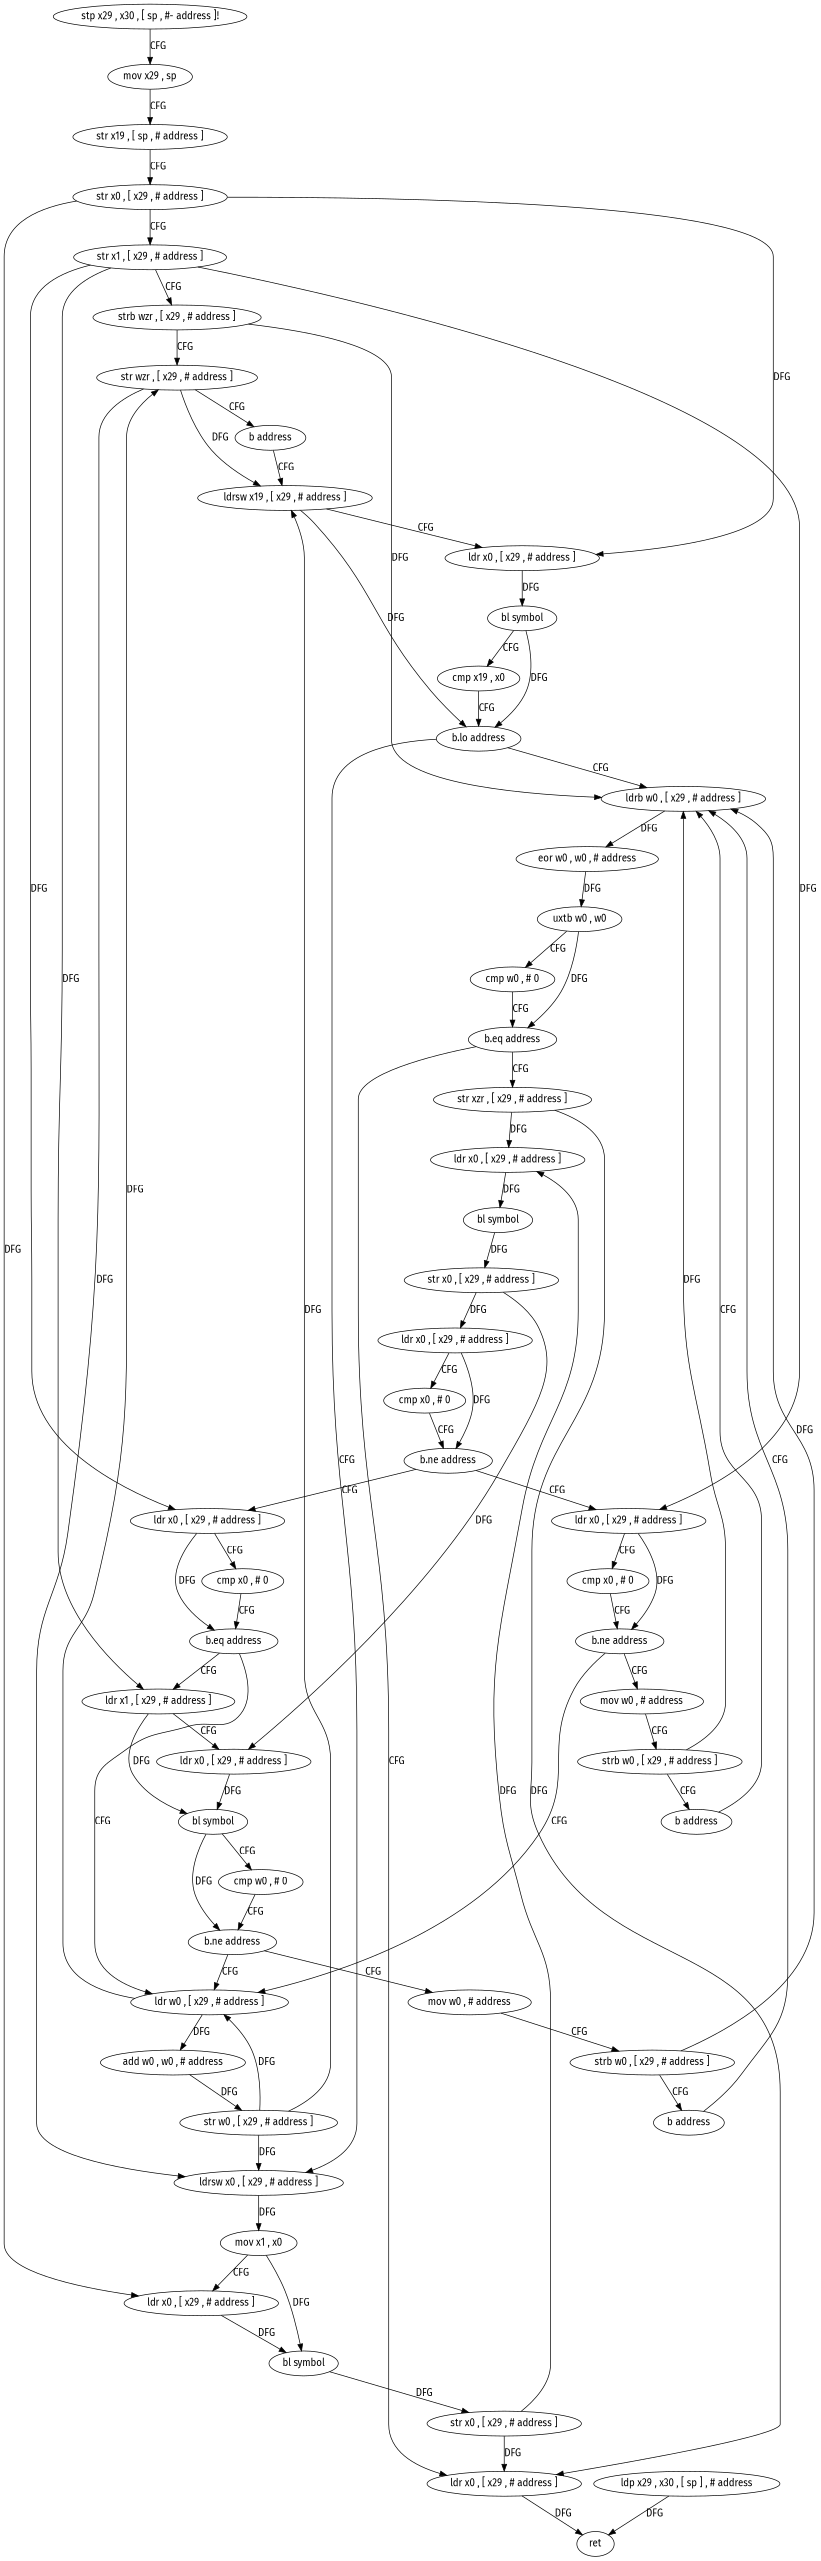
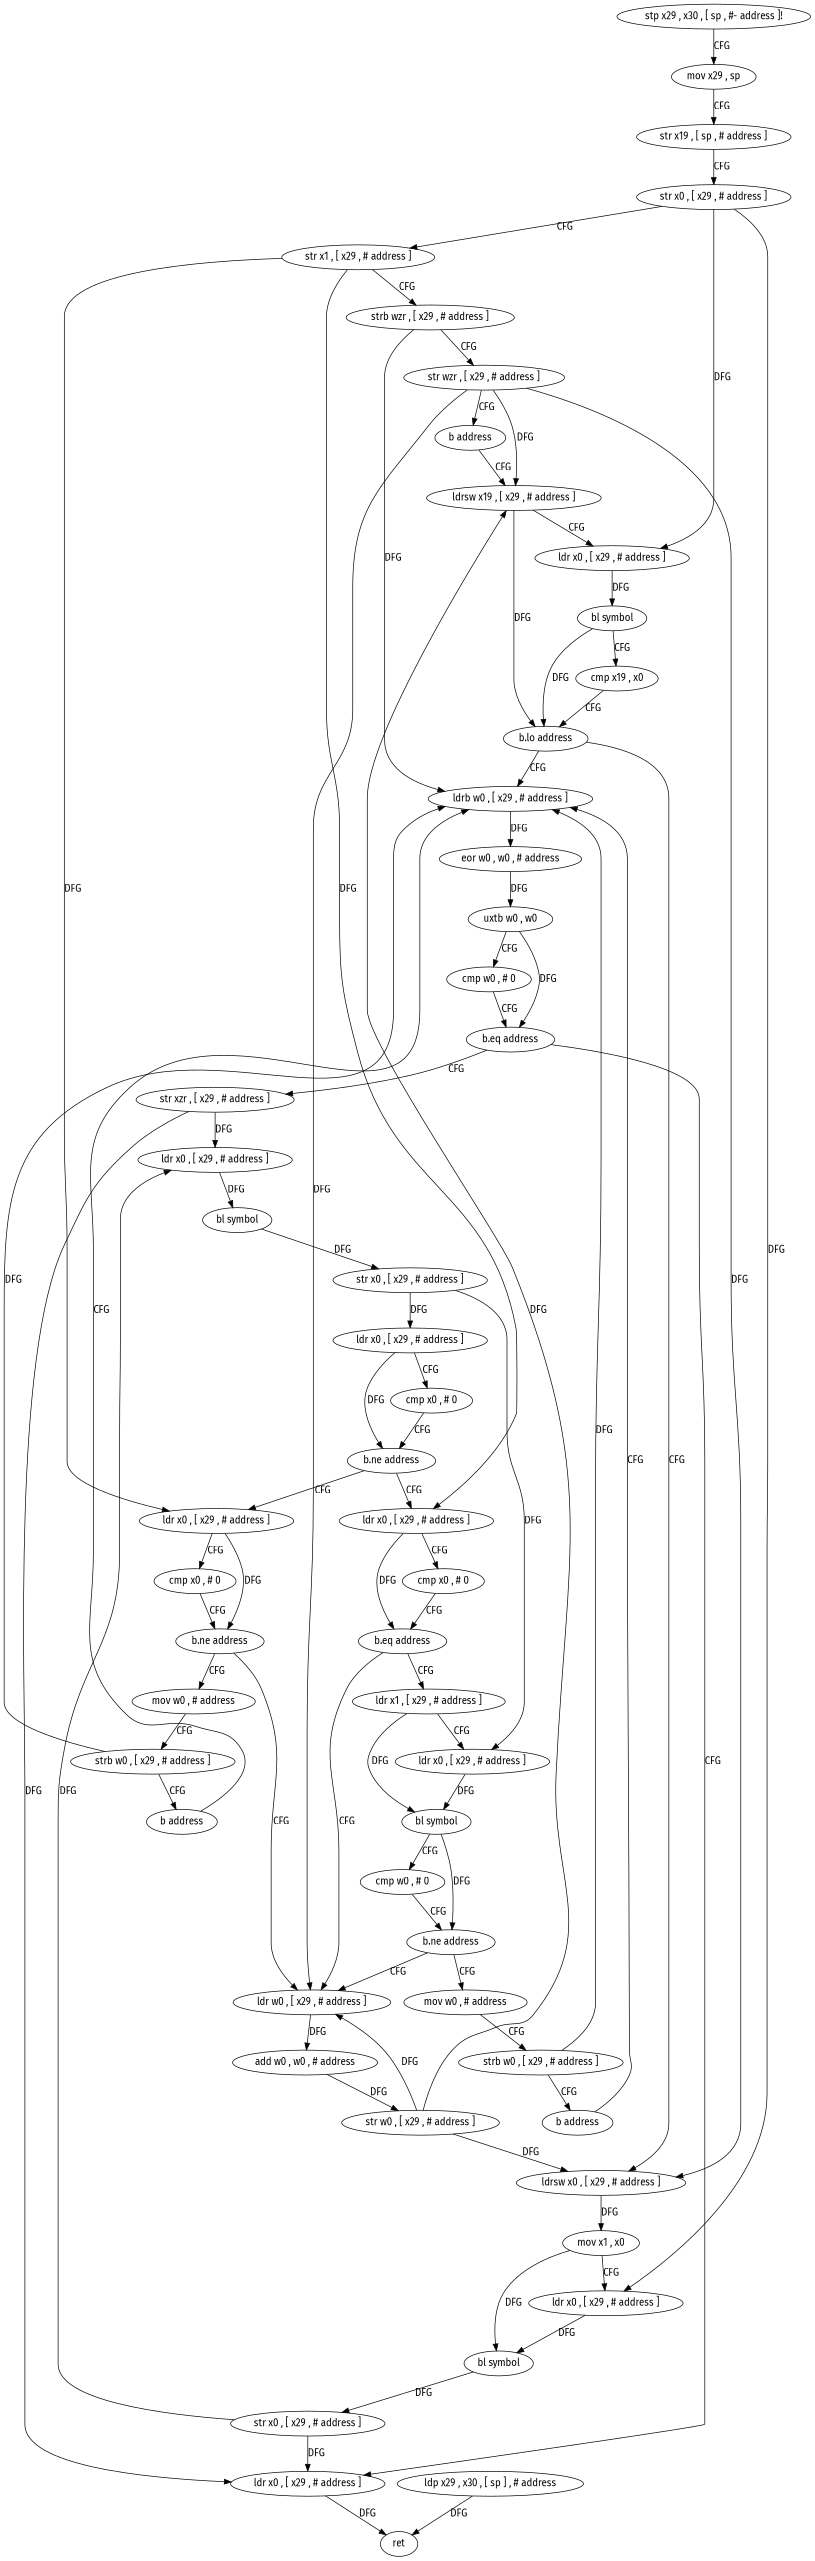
edge "str x1 , [ x29 , # address ]" -> "ldr x1 , [ x29 , # address ]": removed, label "DFG"
edge "ldr w0 , [ x29 , # address ]" -> "str wzr , [ x29 , # address ]": reversed
